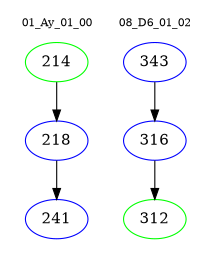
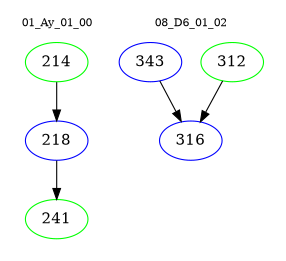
edge "316" -> "312": reversed
node "241": color blue -> green
